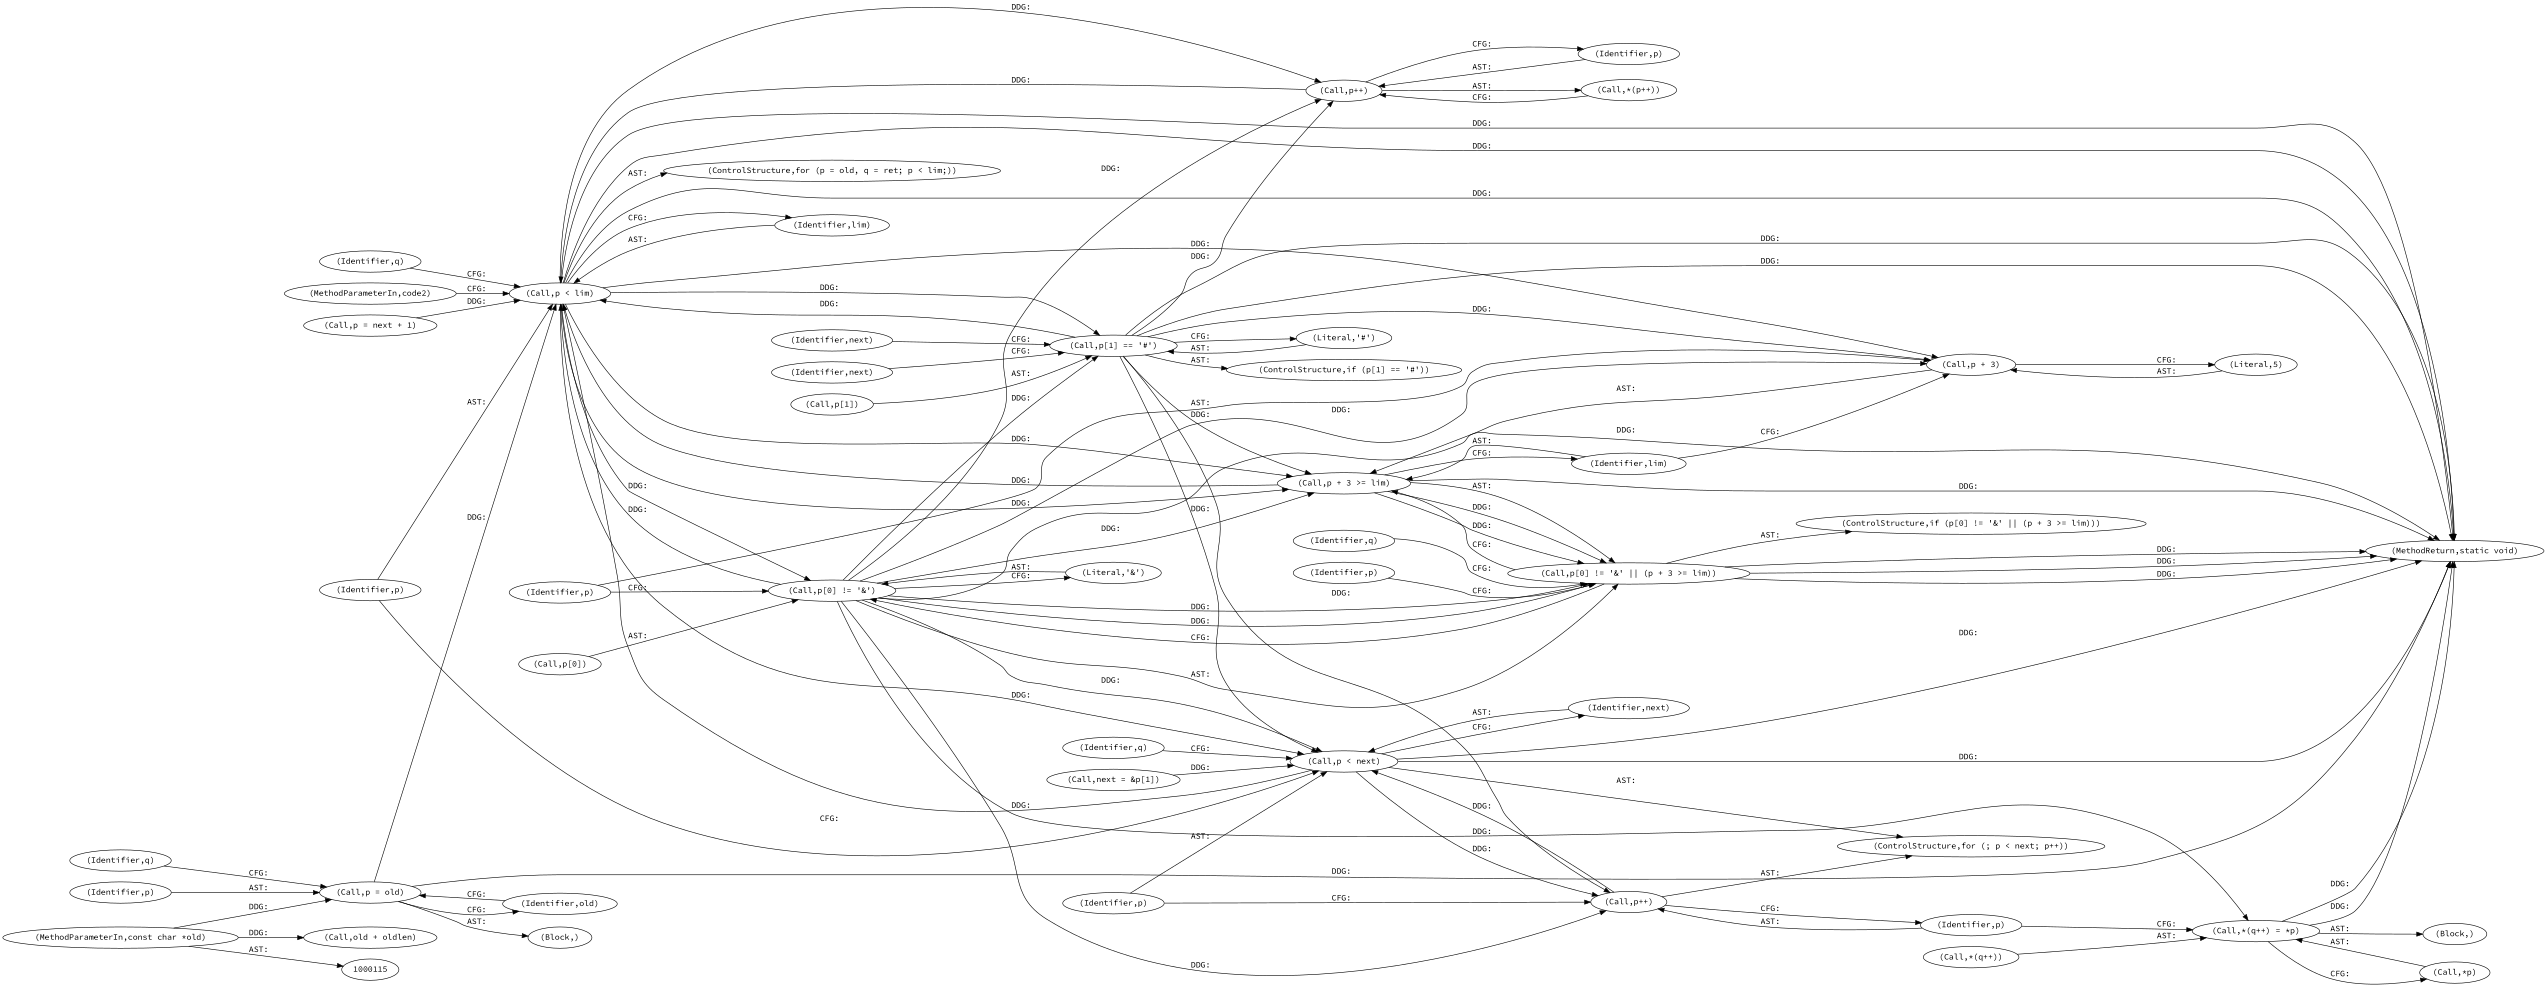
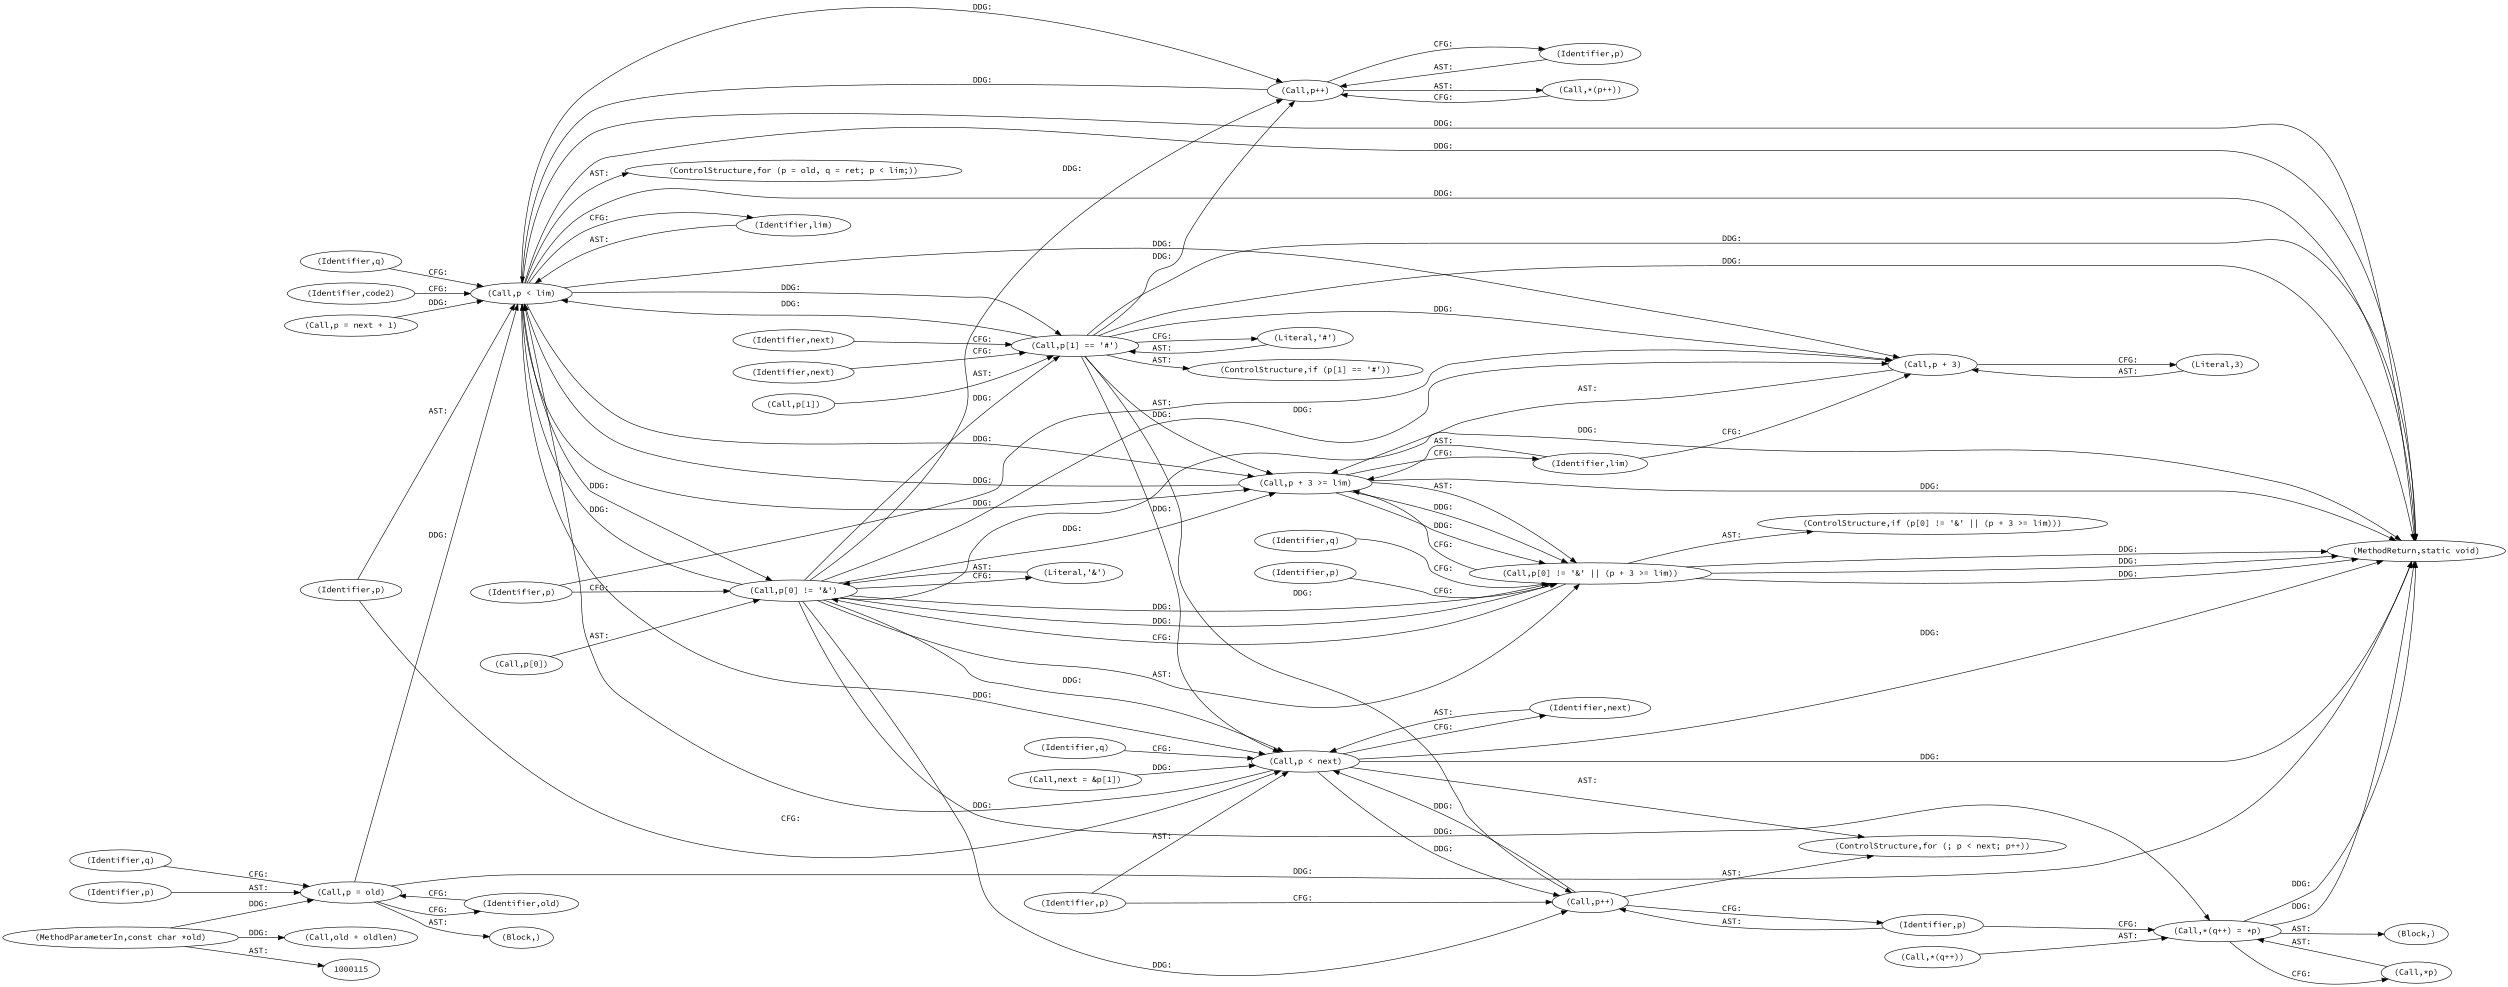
node "(MethodParameterIn,code2)": label "(MethodParameterIn,code2)" -> "(Identifier,code2)"
node "(Literal,5)": label "(Literal,5)" -> "(Literal,3)"
